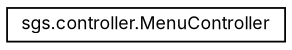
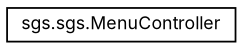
node "sgs.controller.MenuController": label "sgs.controller.MenuController" -> "sgs.sgs.MenuController"
